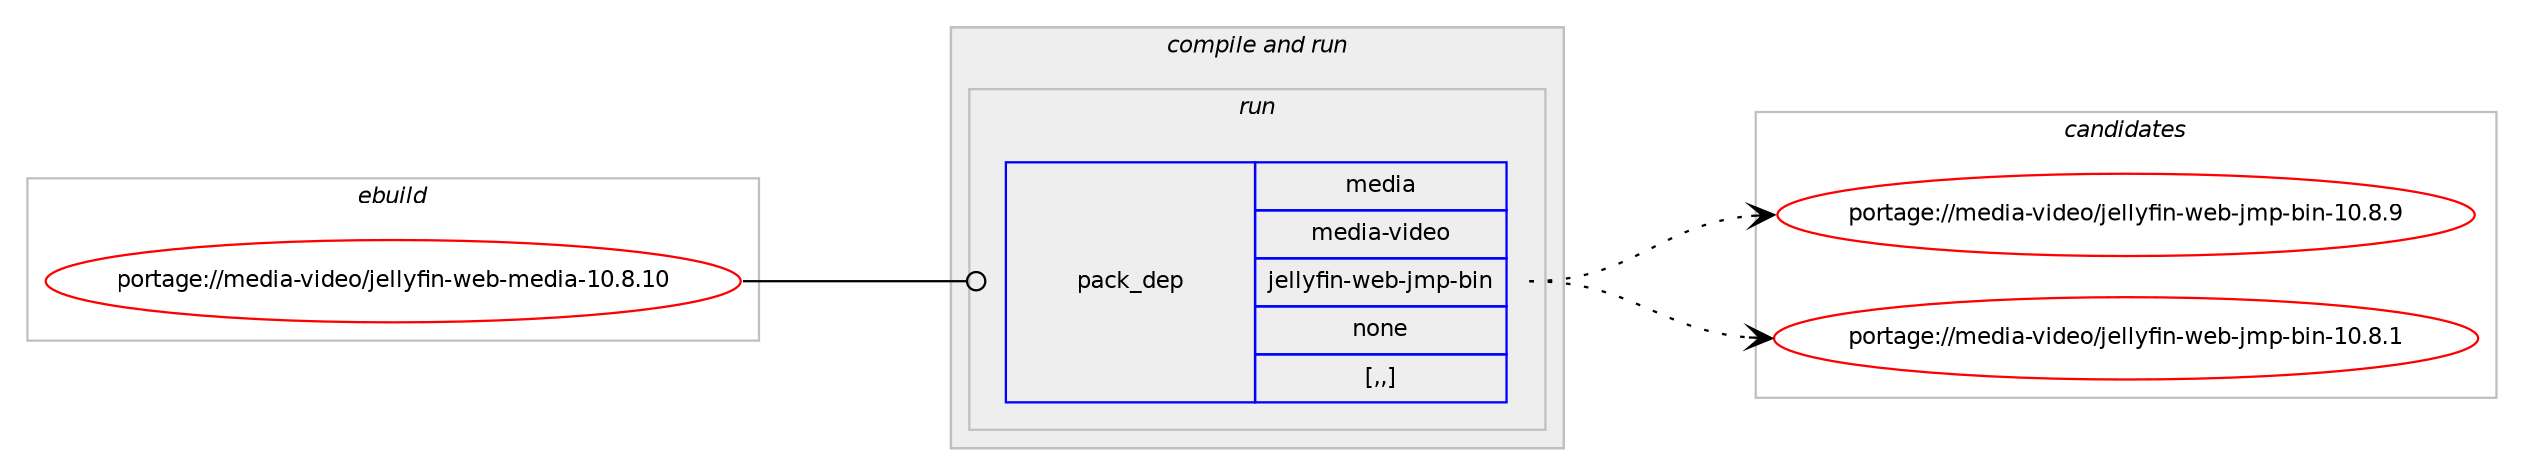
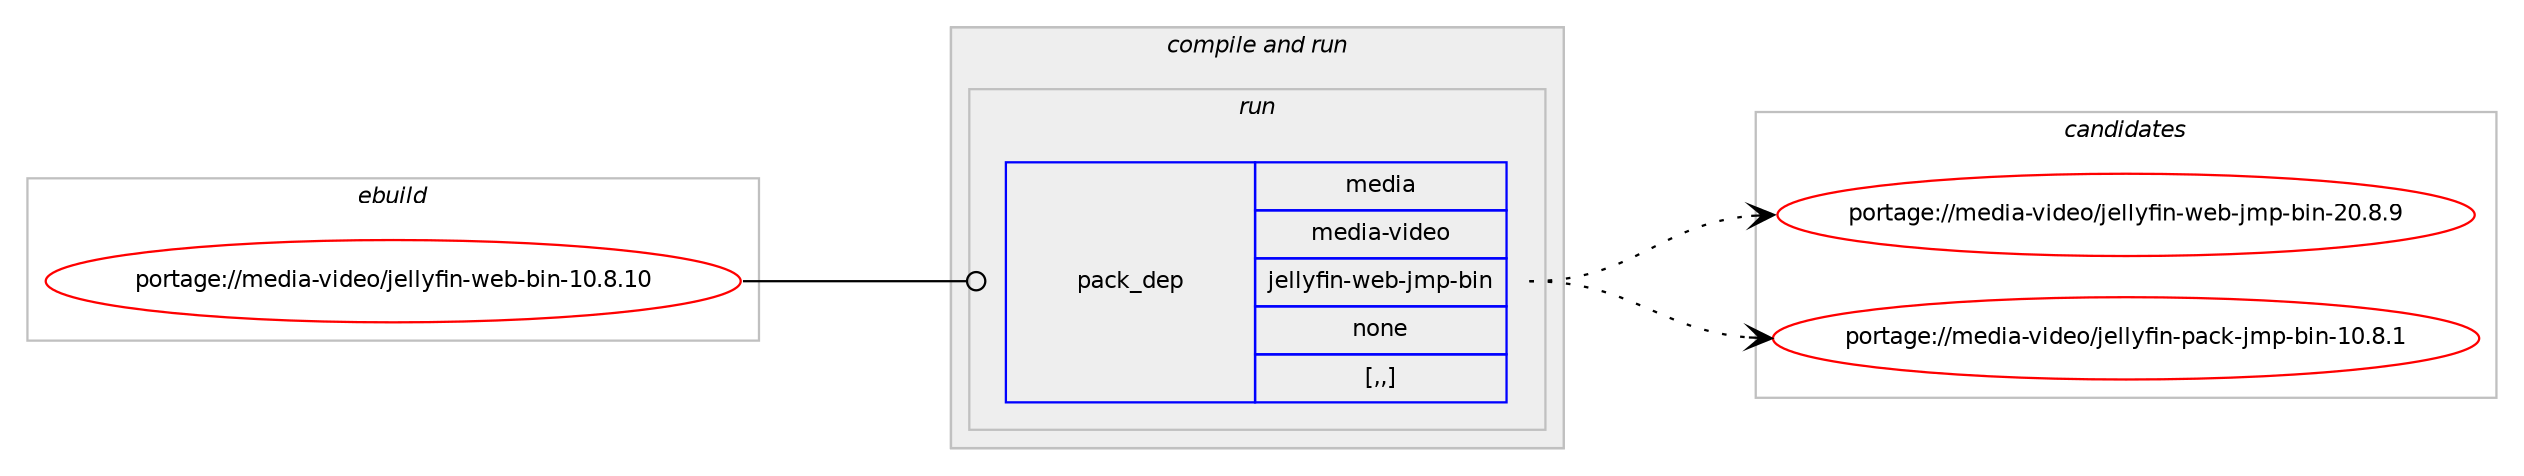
node "portage://media-video/jellyfin-web-jmp-bin-10.8.9": label "portage://media-video/jellyfin-web-jmp-bin-10.8.9" -> "portage://media-video/jellyfin-web-jmp-bin-20.8.9"
node "portage://media-video/jellyfin-web-media-10.8.10": label "portage://media-video/jellyfin-web-media-10.8.10" -> "portage://media-video/jellyfin-web-bin-10.8.10"
node "portage://media-video/jellyfin-web-jmp-bin-10.8.1": label "portage://media-video/jellyfin-web-jmp-bin-10.8.1" -> "portage://media-video/jellyfin-pack-jmp-bin-10.8.1"
